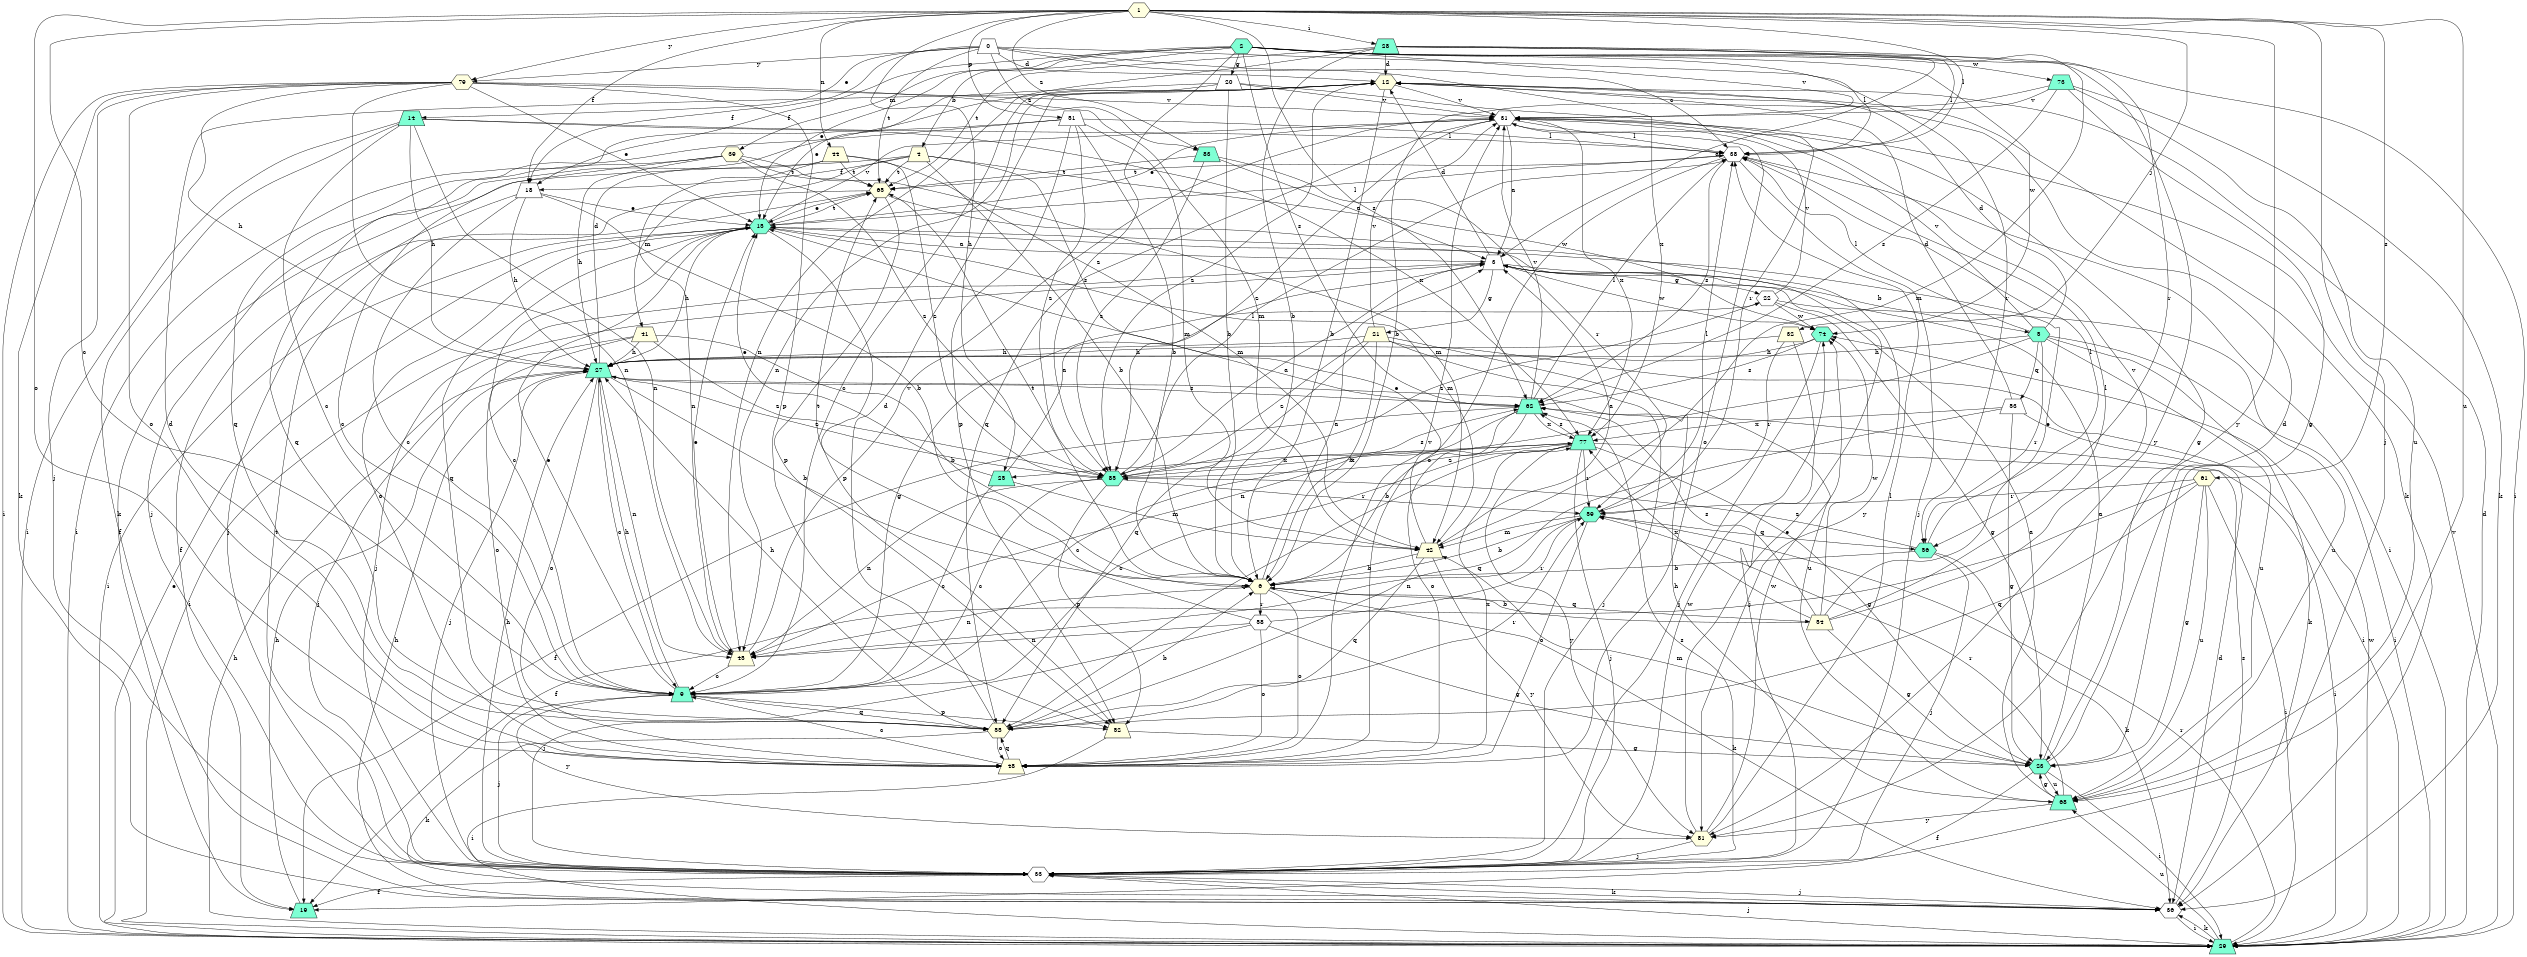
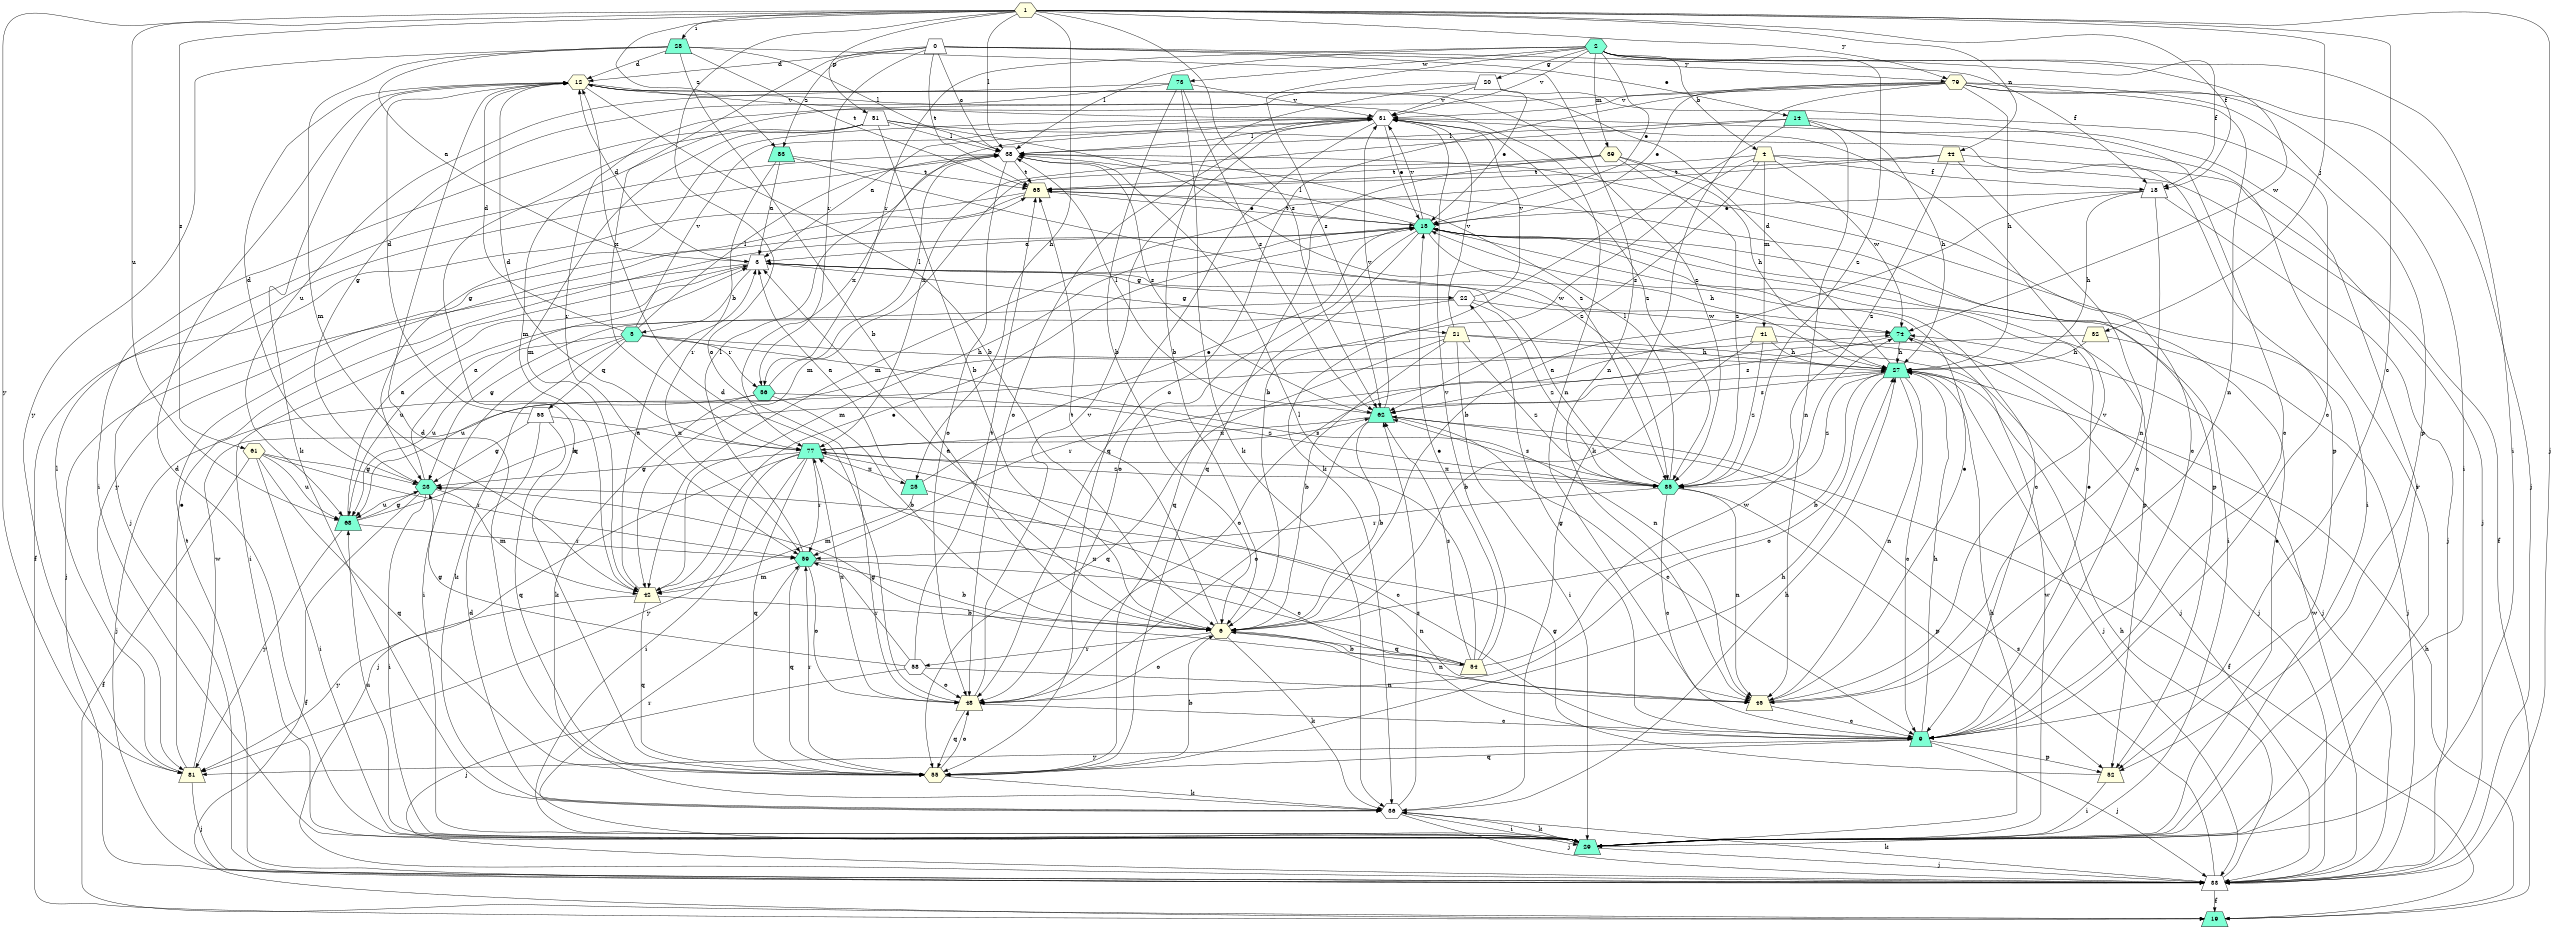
node "65": shape hexagon -> trapezium
edge "77" -> "12": added, label "d"
edge "59" -> "56": now "59" -> "55"
node "81": shape hexagon -> trapezium
node "33": shape hexagon -> trapezium
